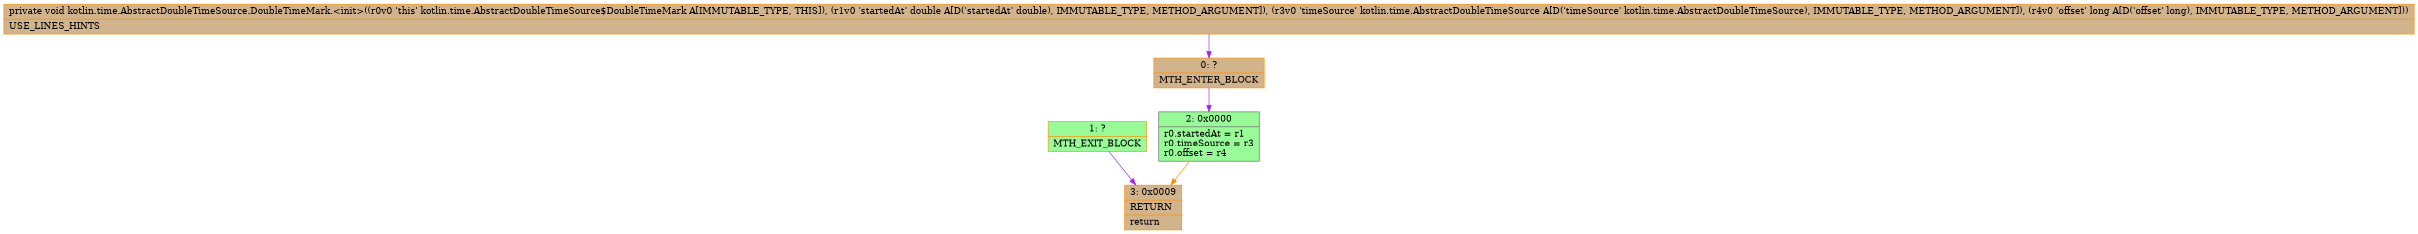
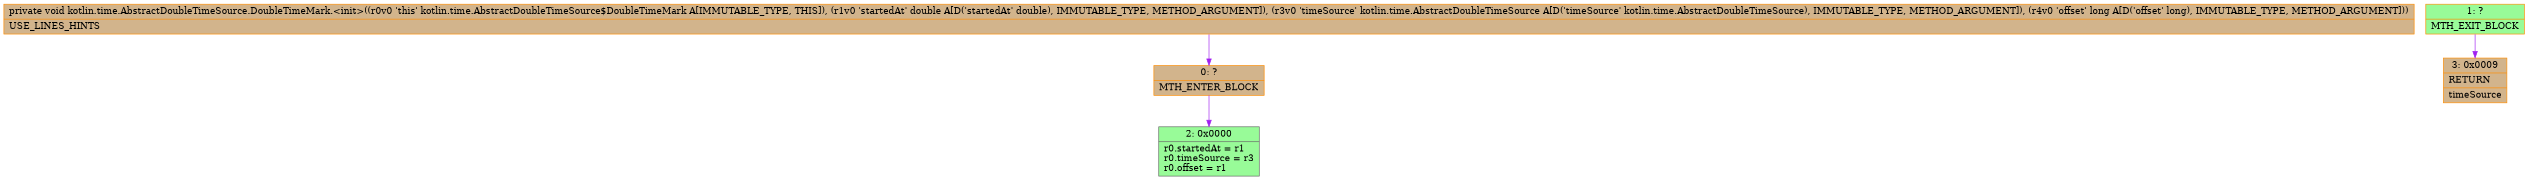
node "2: 0x0000": text "r0.offset = r4" -> "r0.offset = r1"
edge "2: 0x0000" -> "3: 0x0009": removed
node "3: 0x0009": text "return" -> "timeSource"
